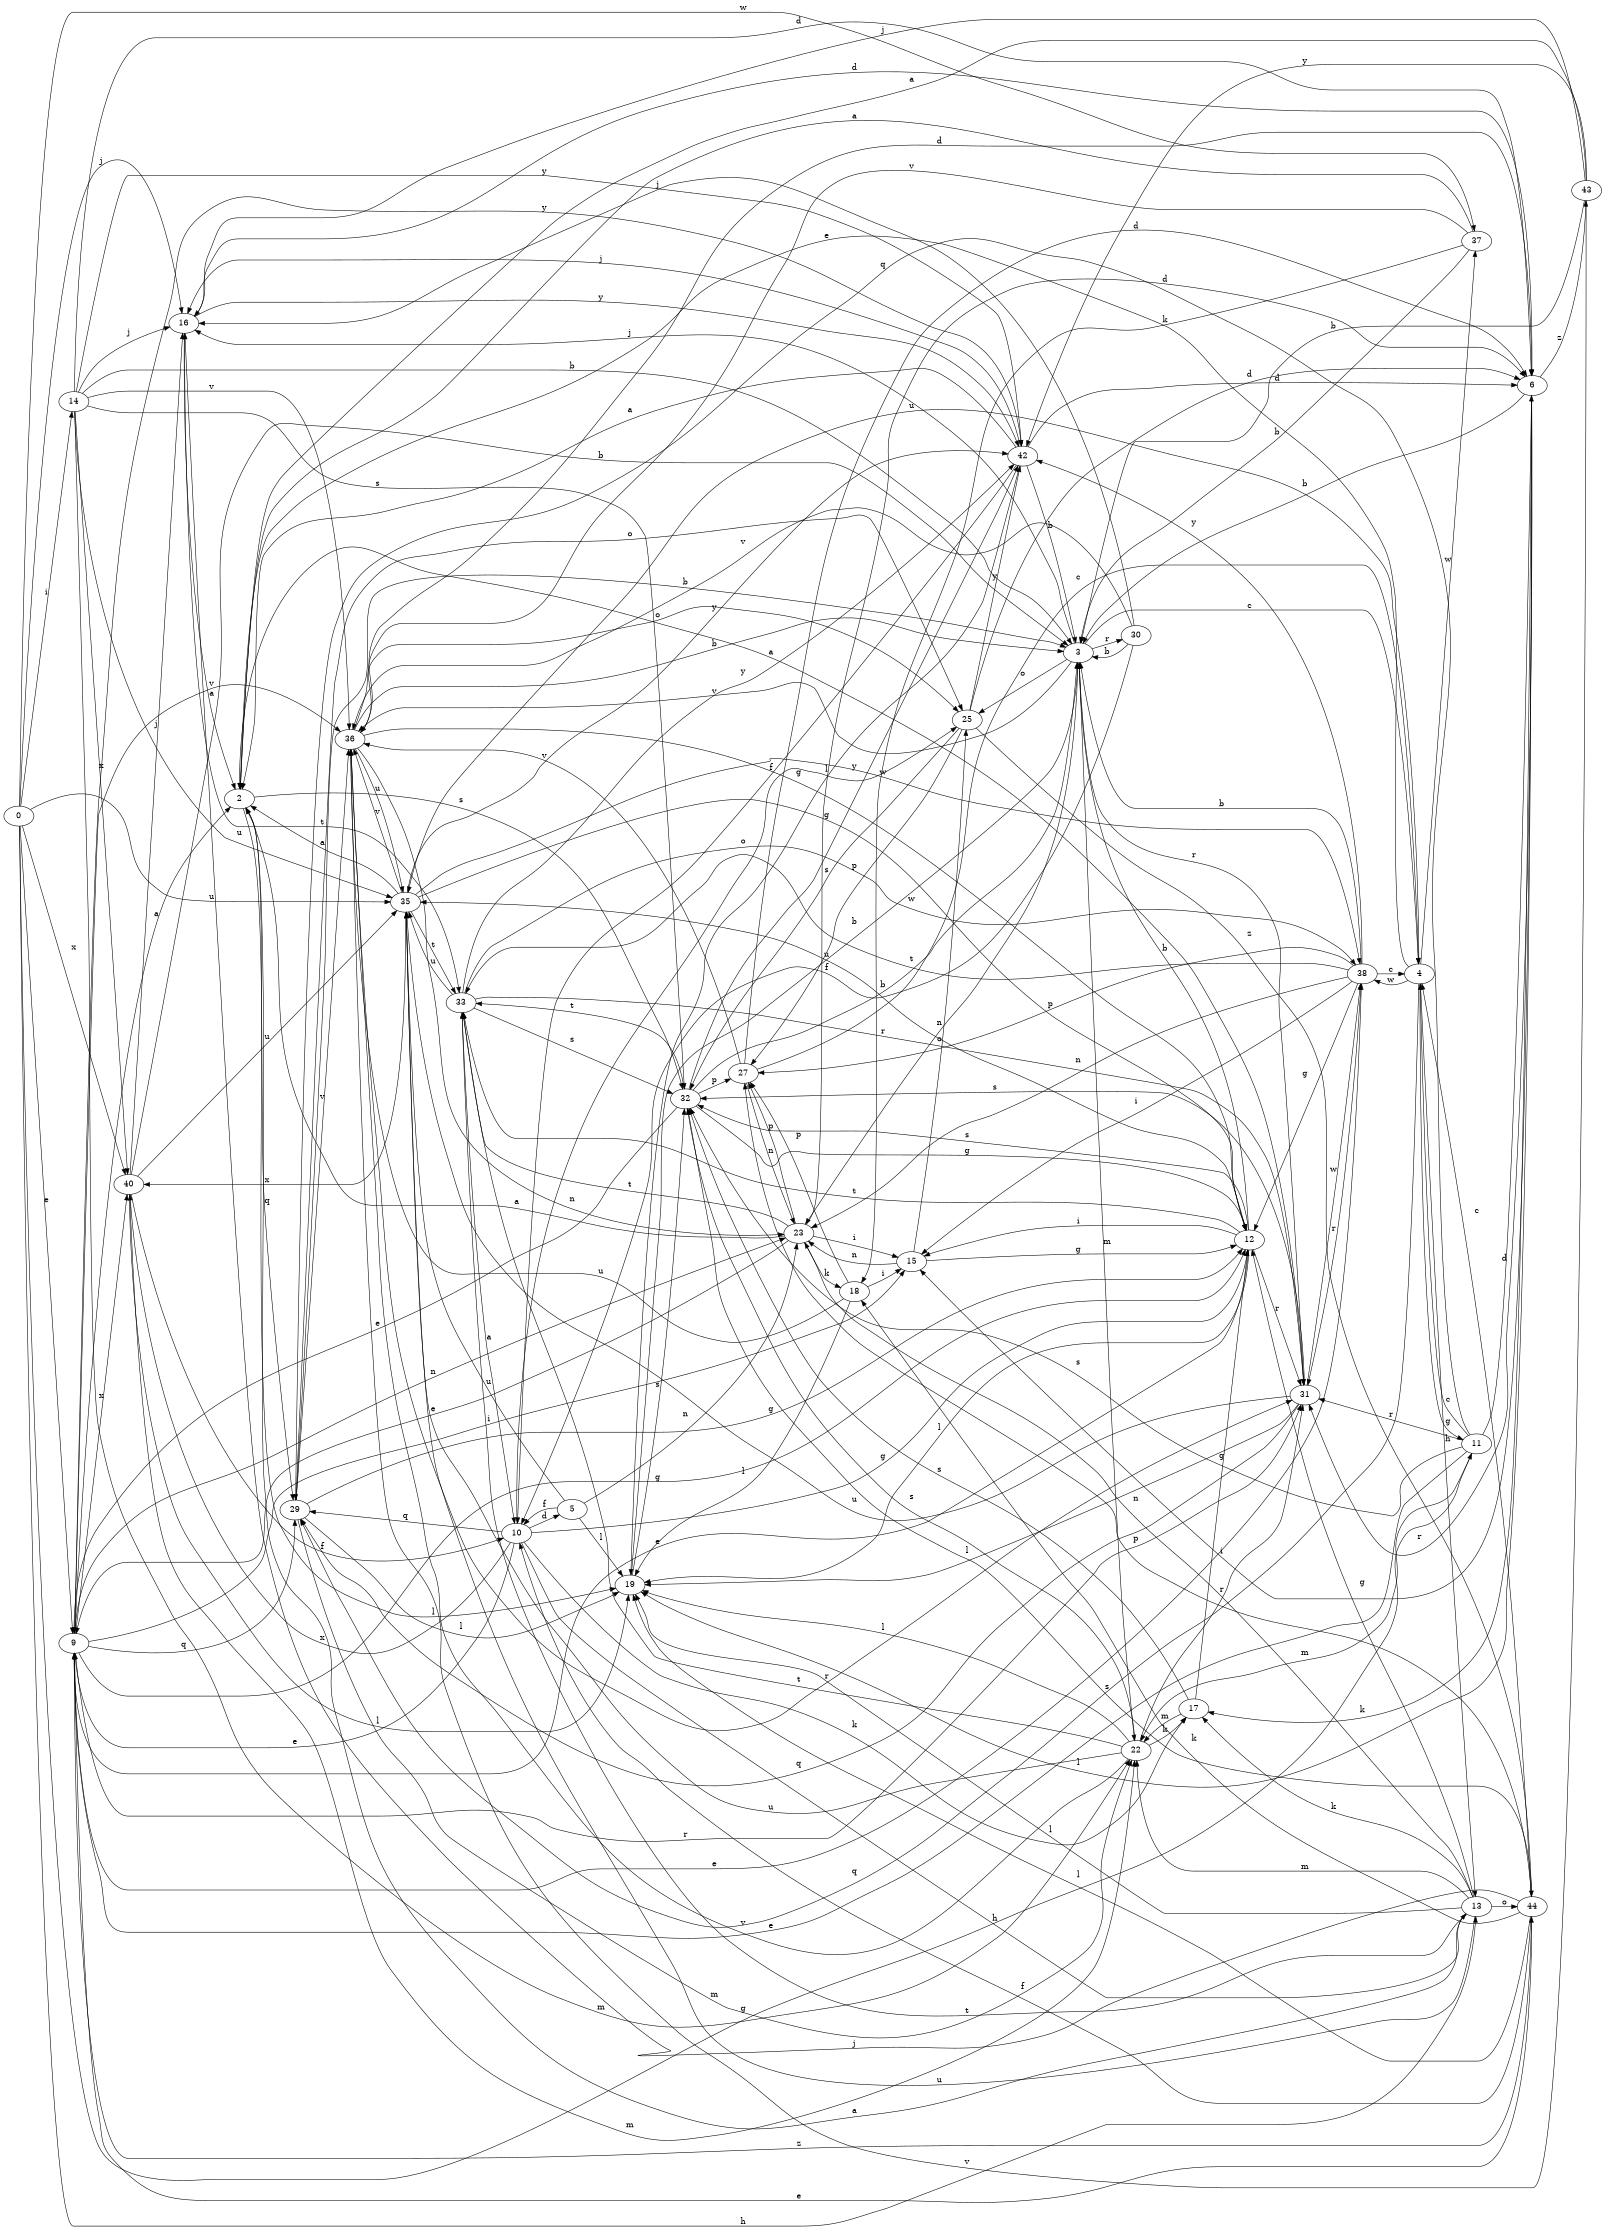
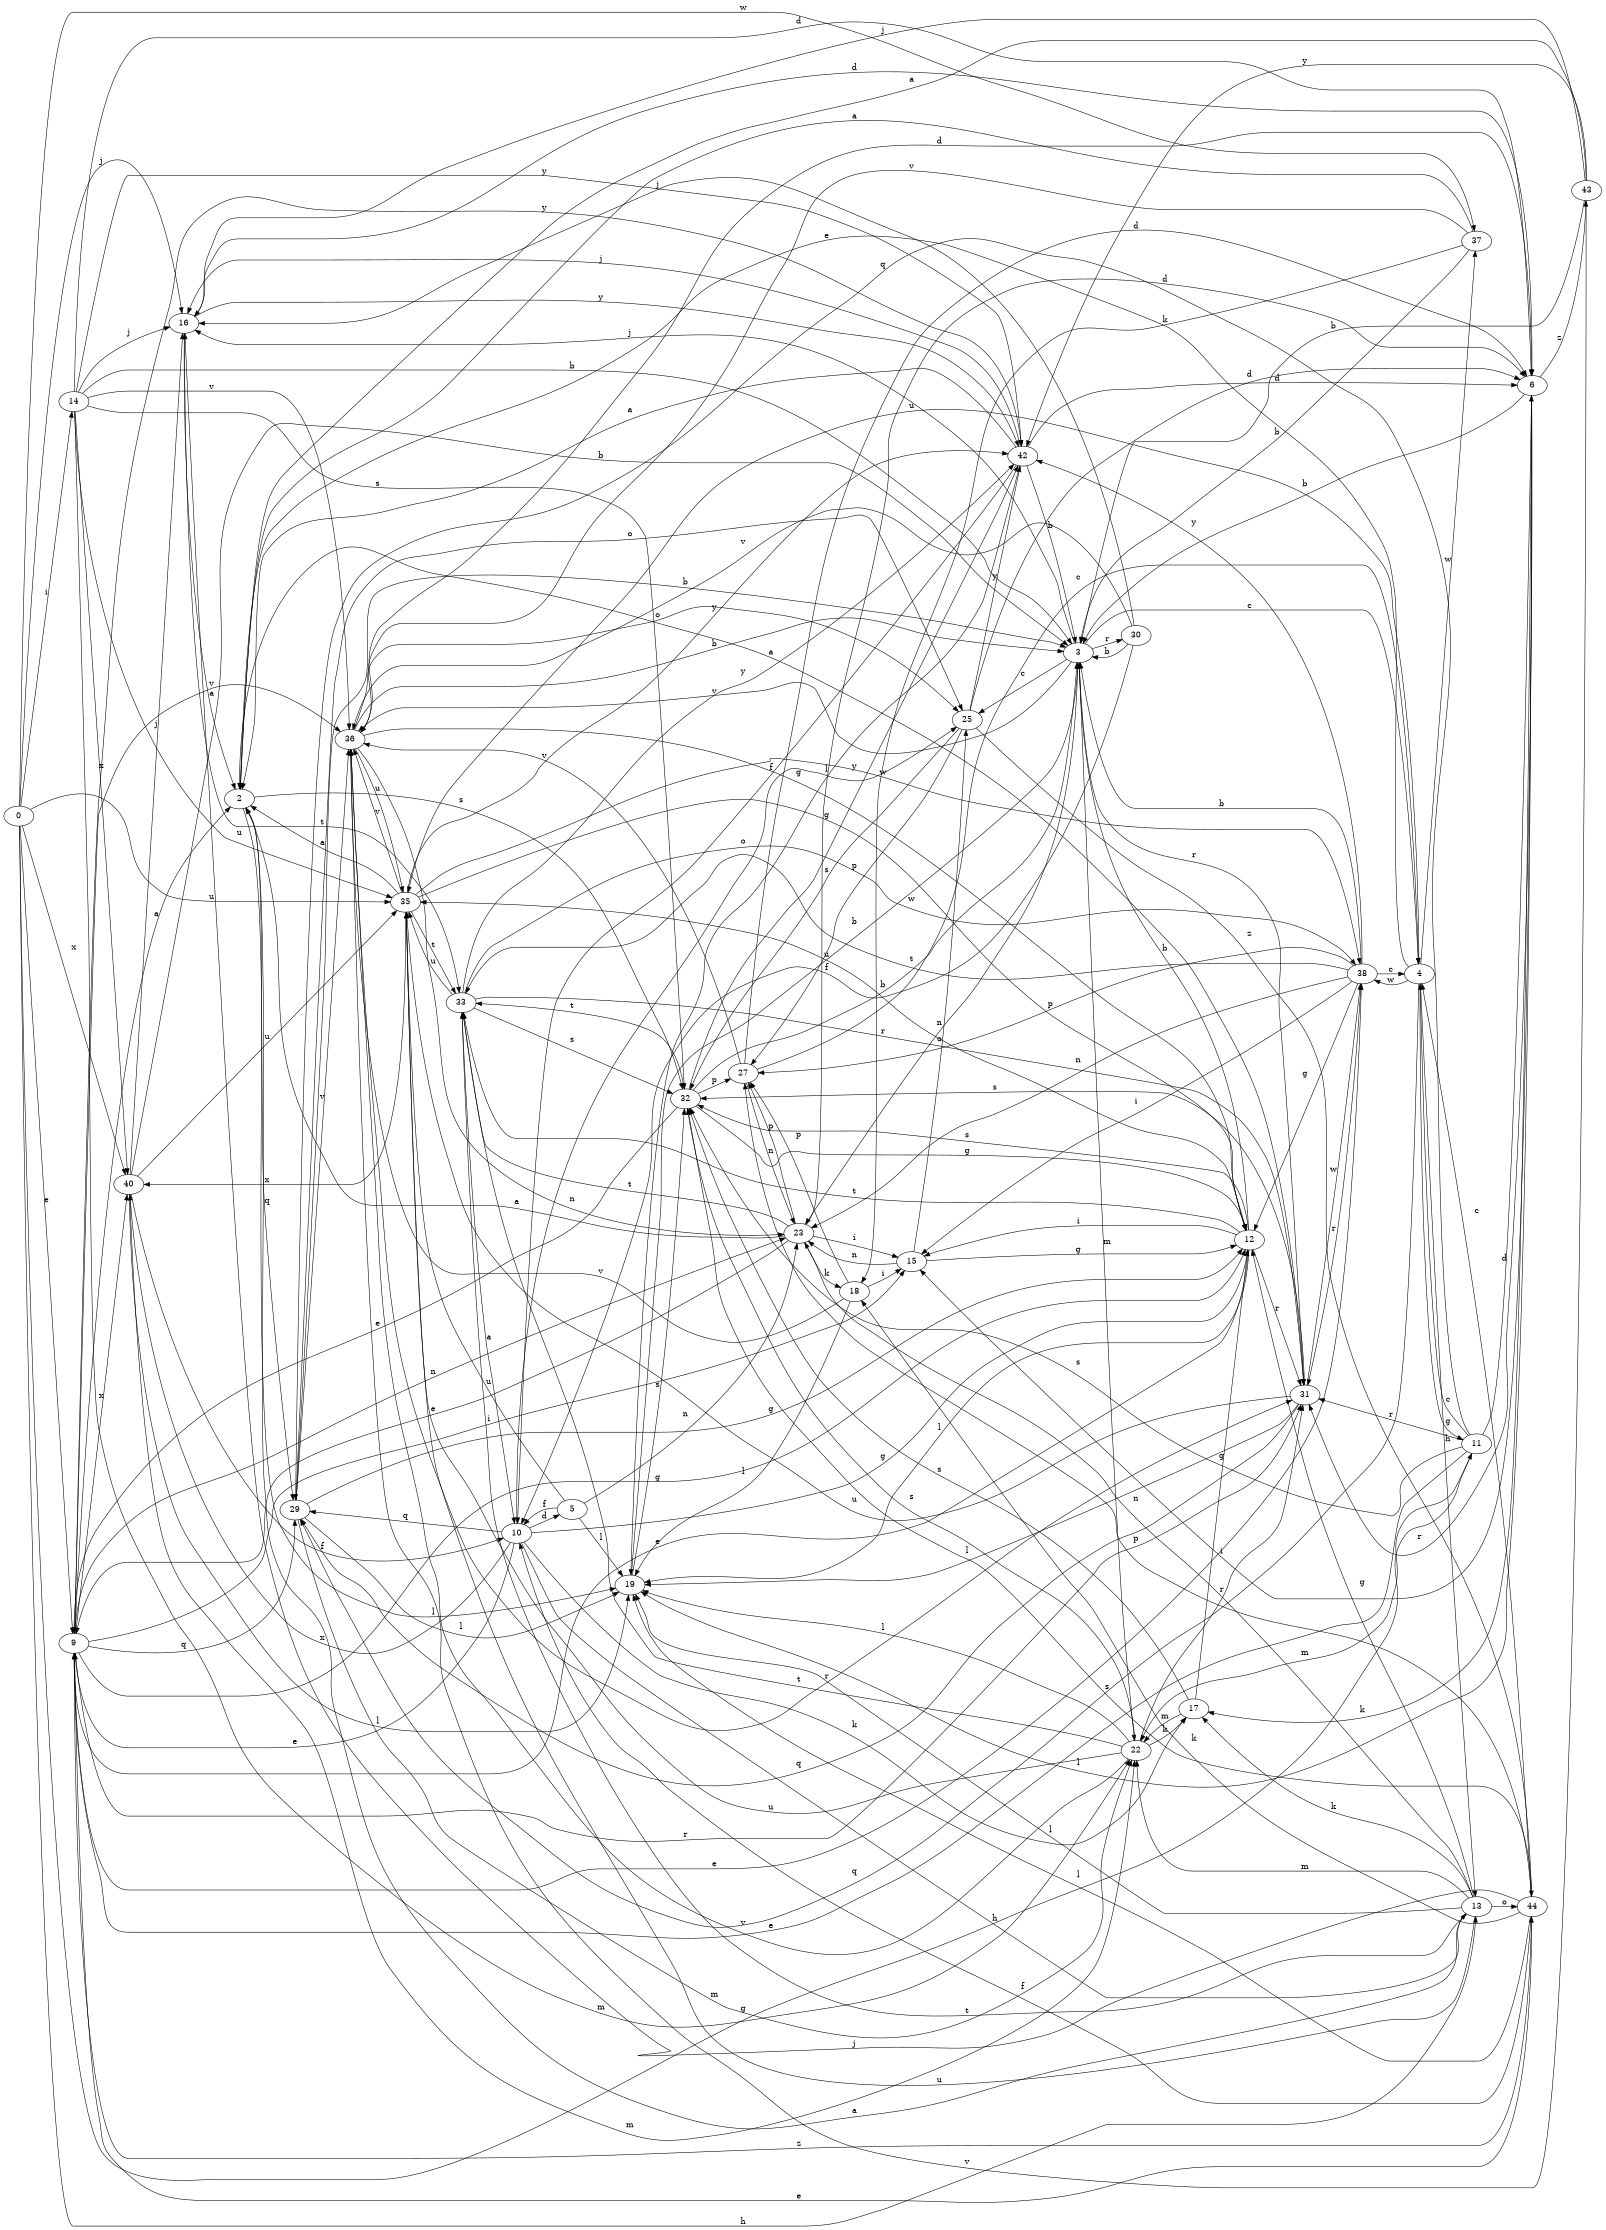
edge "3" -> "25": label "o" -> "c"
edge "18" -> "36": label "u" -> "v"
